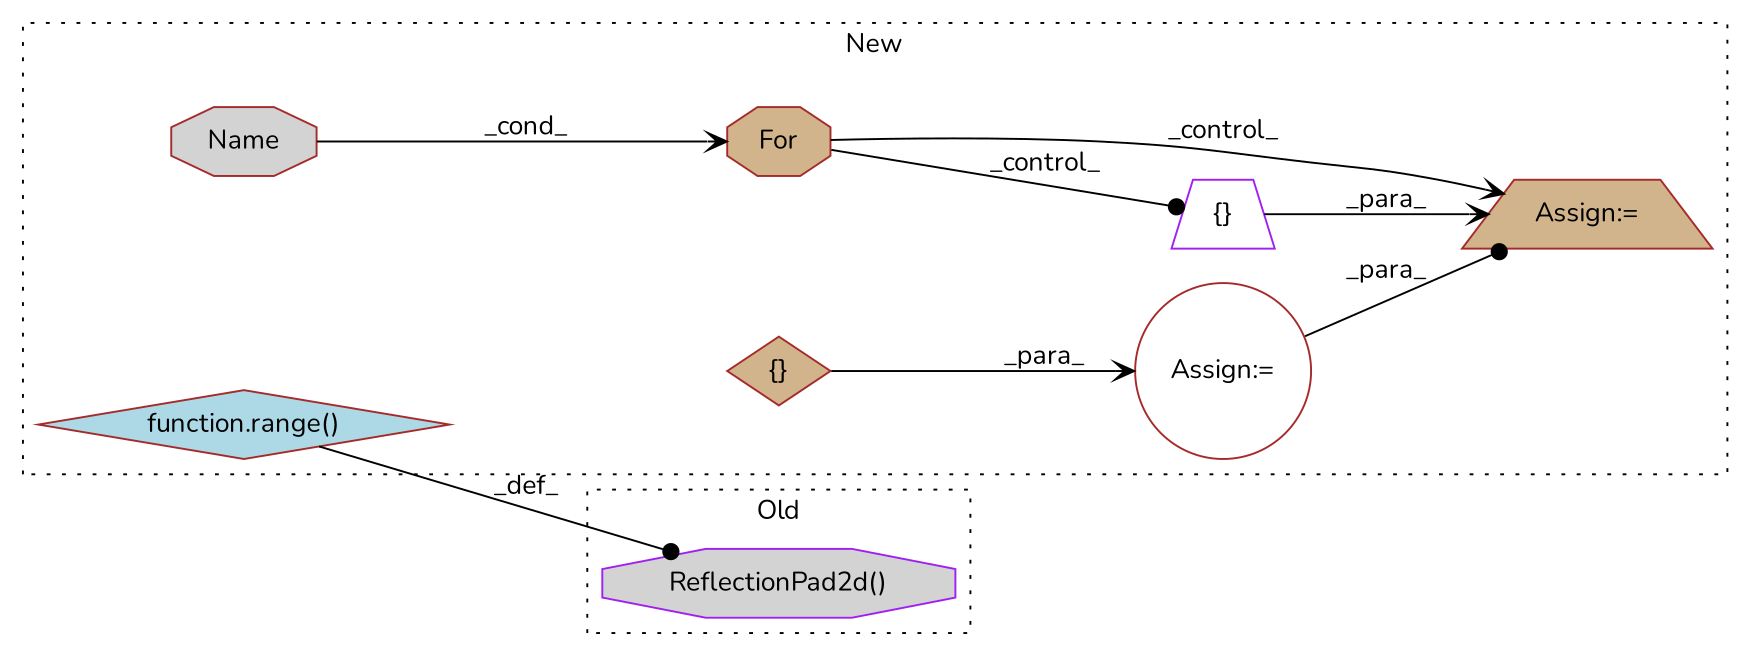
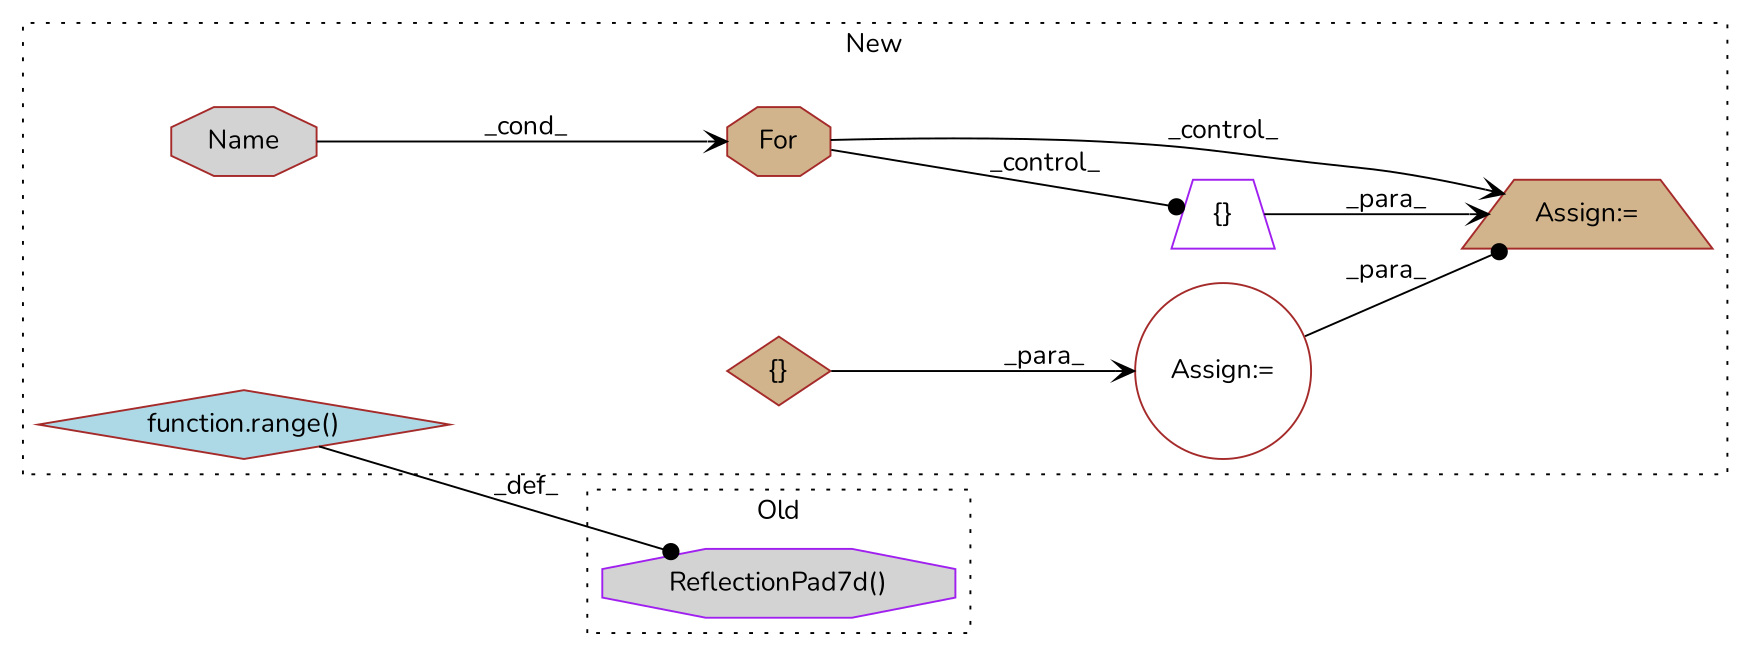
node "ReflectionPad2d()": label "ReflectionPad2d()" -> "ReflectionPad7d()"
